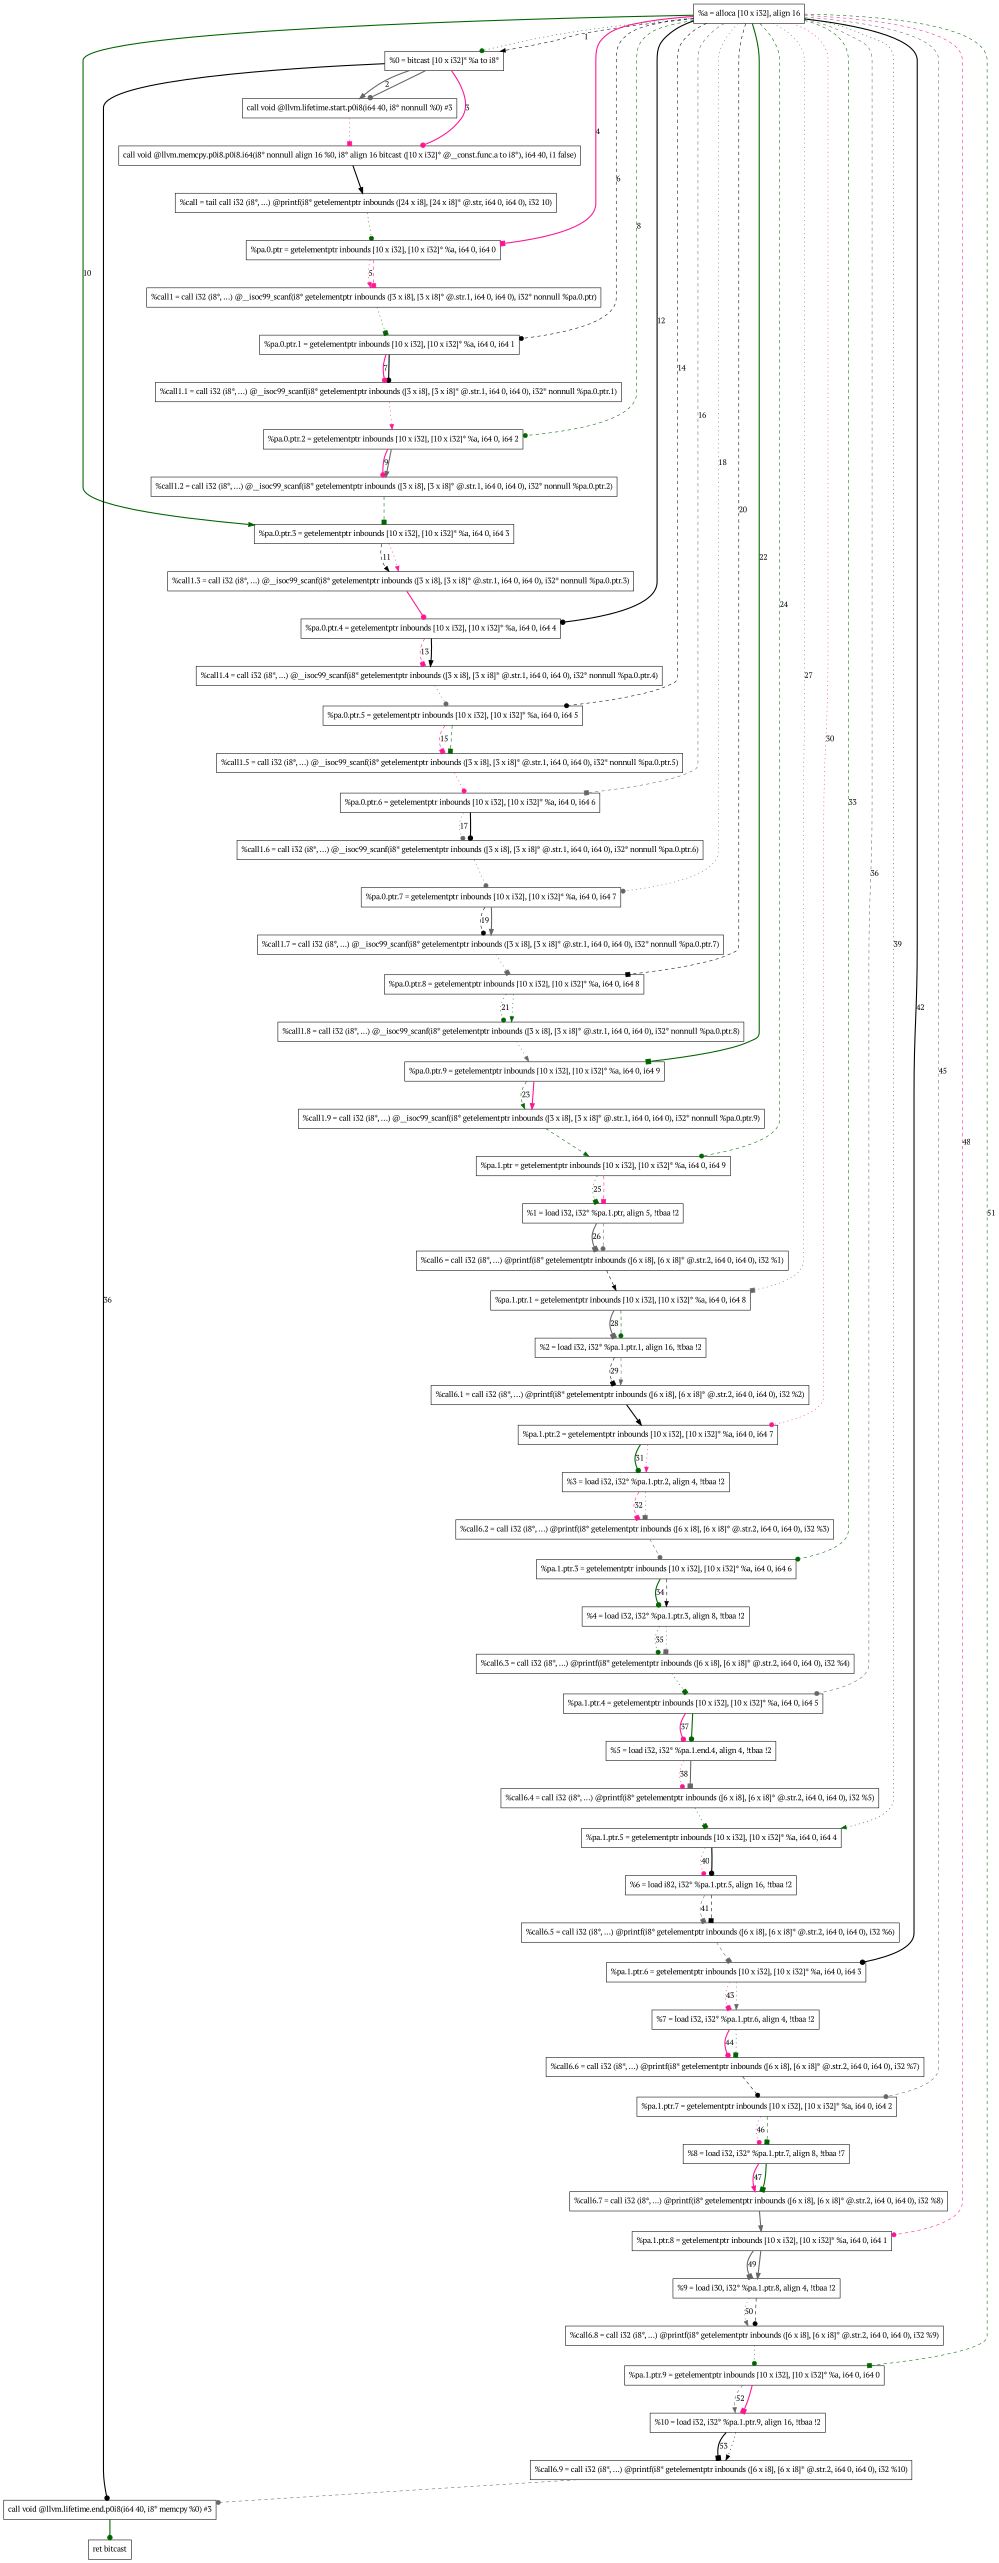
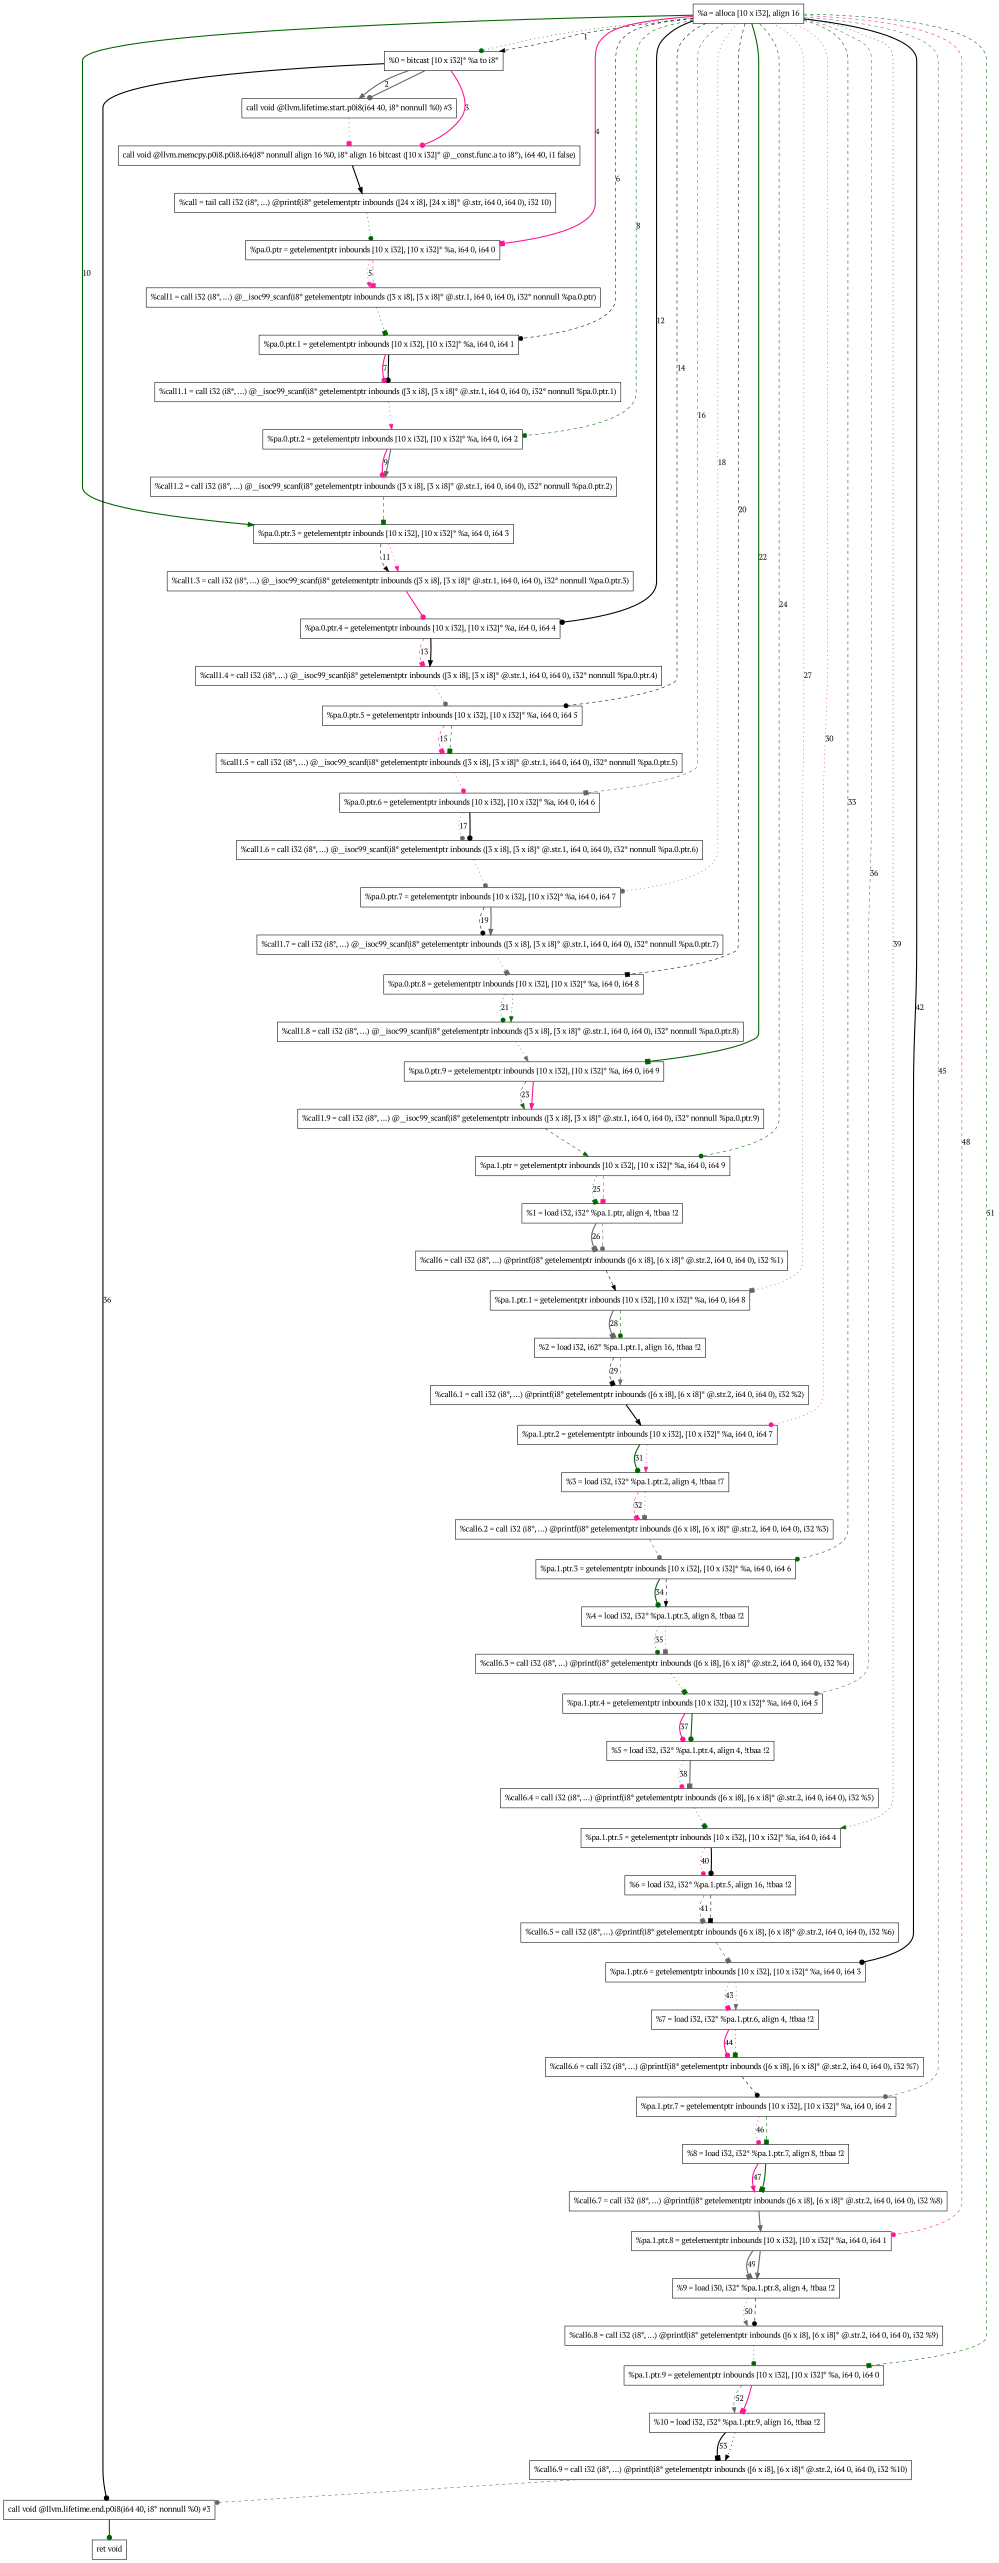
node "%1 = load i32, i32* %pa.1.ptr, align 5, !tbaa !2": label "%1 = load i32, i32* %pa.1.ptr, align 5, !tbaa !2" -> "%1 = load i32, i32* %pa.1.ptr, align 4, !tbaa !2"
node "%2 = load i32, i32* %pa.1.ptr.1, align 16, !tbaa !2": label "%2 = load i32, i32* %pa.1.ptr.1, align 16, !tbaa !2" -> "%2 = load i32, i62* %pa.1.ptr.1, align 16, !tbaa !2"
node "%3 = load i32, i32* %pa.1.ptr.2, align 4, !tbaa !2": label "%3 = load i32, i32* %pa.1.ptr.2, align 4, !tbaa !2" -> "%3 = load i32, i32* %pa.1.ptr.2, align 4, !tbaa !7"
node "%5 = load i32, i32* %pa.1.end.4, align 4, !tbaa !2": label "%5 = load i32, i32* %pa.1.end.4, align 4, !tbaa !2" -> "%5 = load i32, i32* %pa.1.ptr.4, align 4, !tbaa !2"
node "%6 = load i82, i32* %pa.1.ptr.5, align 16, !tbaa !2": label "%6 = load i82, i32* %pa.1.ptr.5, align 16, !tbaa !2" -> "%6 = load i32, i32* %pa.1.ptr.5, align 16, !tbaa !2"
node "%8 = load i32, i32* %pa.1.ptr.7, align 8, !tbaa !7": label "%8 = load i32, i32* %pa.1.ptr.7, align 8, !tbaa !7" -> "%8 = load i32, i32* %pa.1.ptr.7, align 8, !tbaa !2"
node "call void @llvm.lifetime.end.p0i8(i64 40, i8* memcpy %0) #3": label "call void @llvm.lifetime.end.p0i8(i64 40, i8* memcpy %0) #3" -> "call void @llvm.lifetime.end.p0i8(i64 40, i8* nonnull %0) #3"
node "ret bitcast": label "ret bitcast" -> "ret void"
